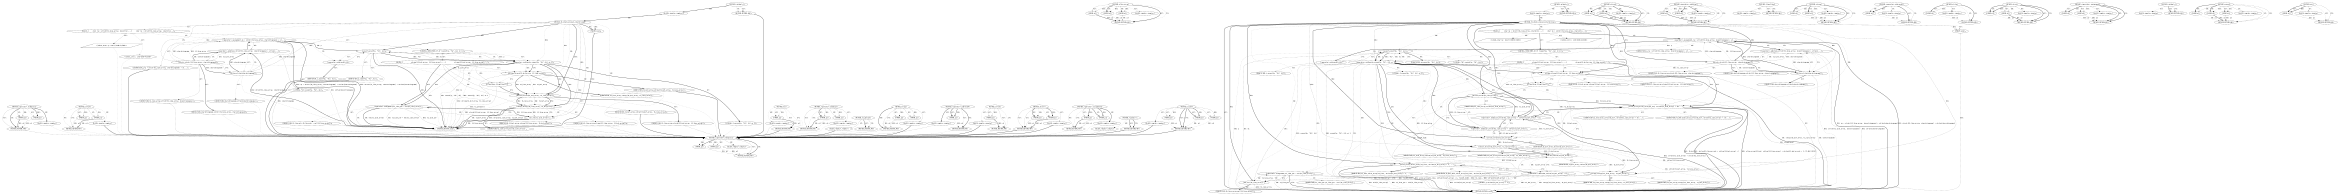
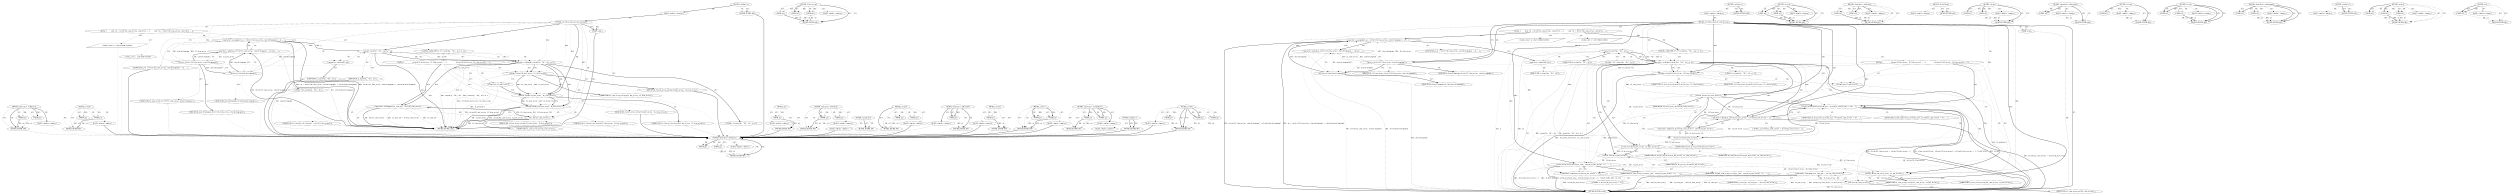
edge "(strlen,strlen(t1_line_array))" -> "(IDENTIFIER,t1_line_array,strlen(t1_line_array))": style dashed -> bold
node "(LITERAL,1,strlen(t1_line_array) + strlen(t1_buf_array) + 1)": added
